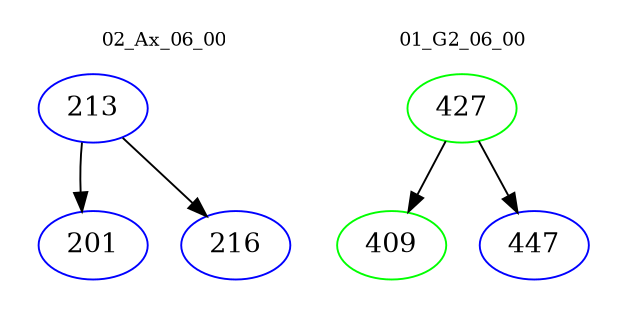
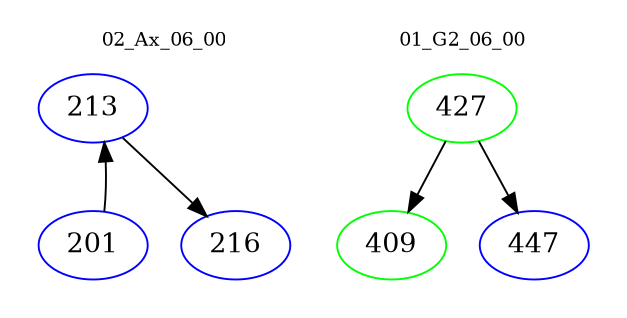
edge "213" -> "201": reversed
